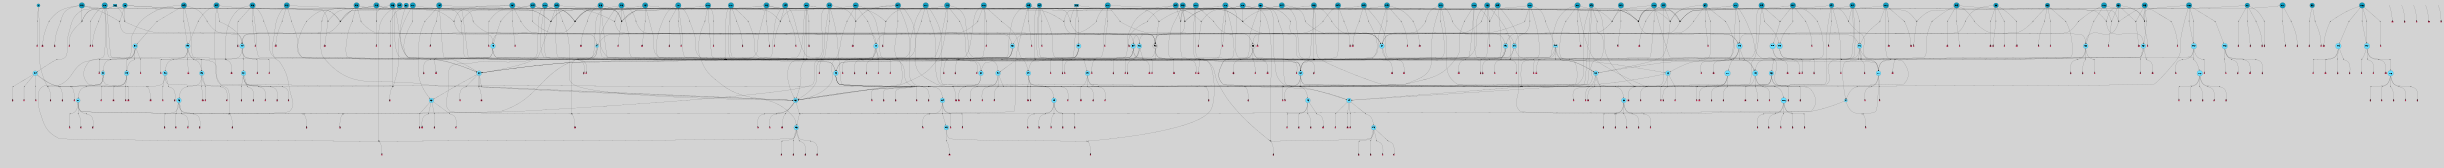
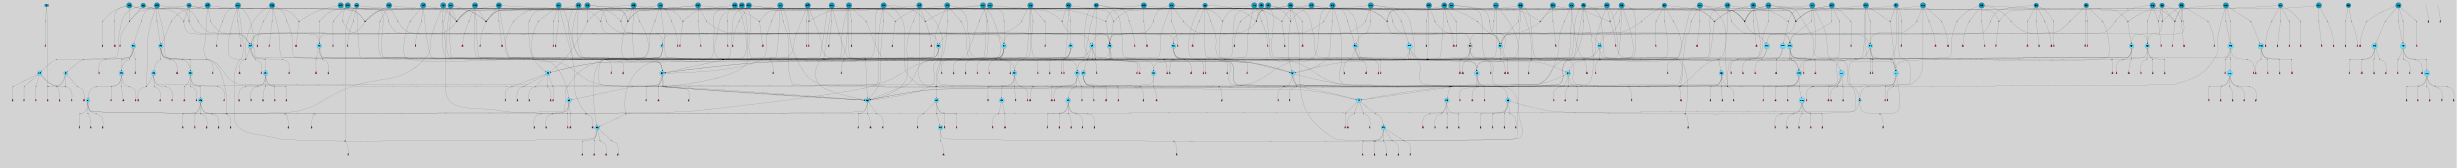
node "T7": shape circle -> box
node "T766": shape box -> circle
node "T1132": shape box -> circle
node "T1089": added
node "T923": fillcolor #cccccc -> #66ddff
node "T1079": shape box -> circle
node "T920": added
